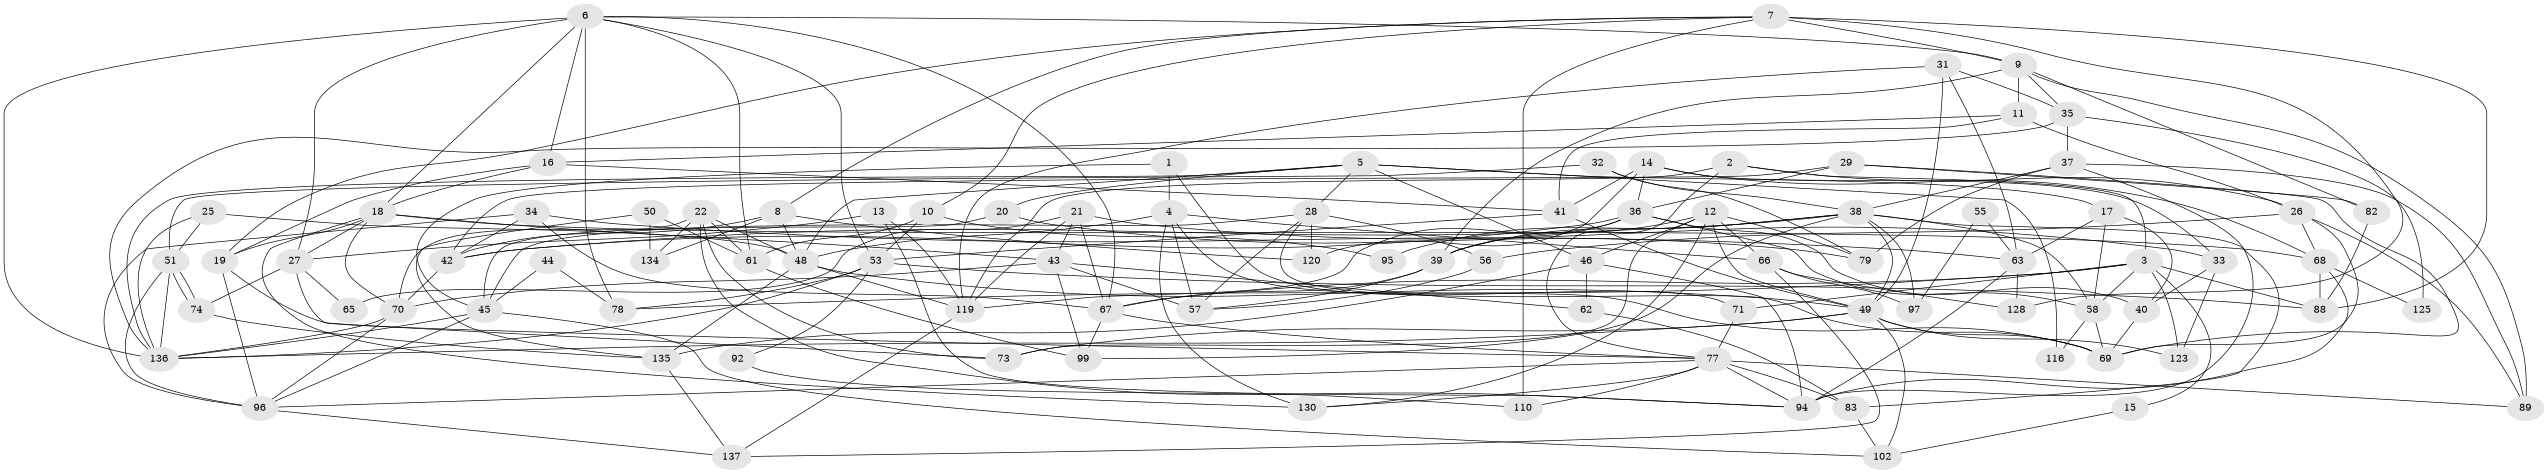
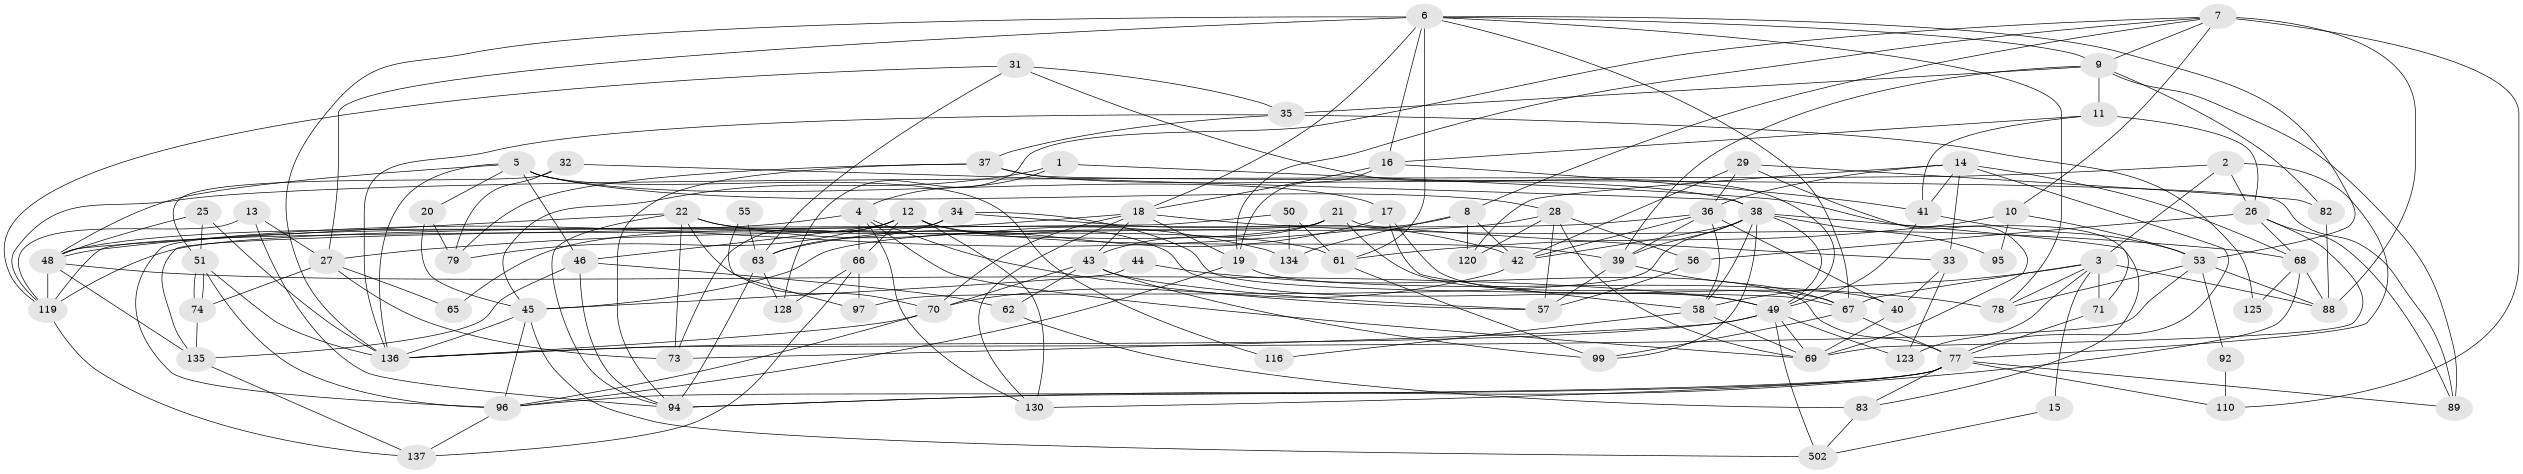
edge "14" -- "77": added
node "102": label "102" -> "502"
